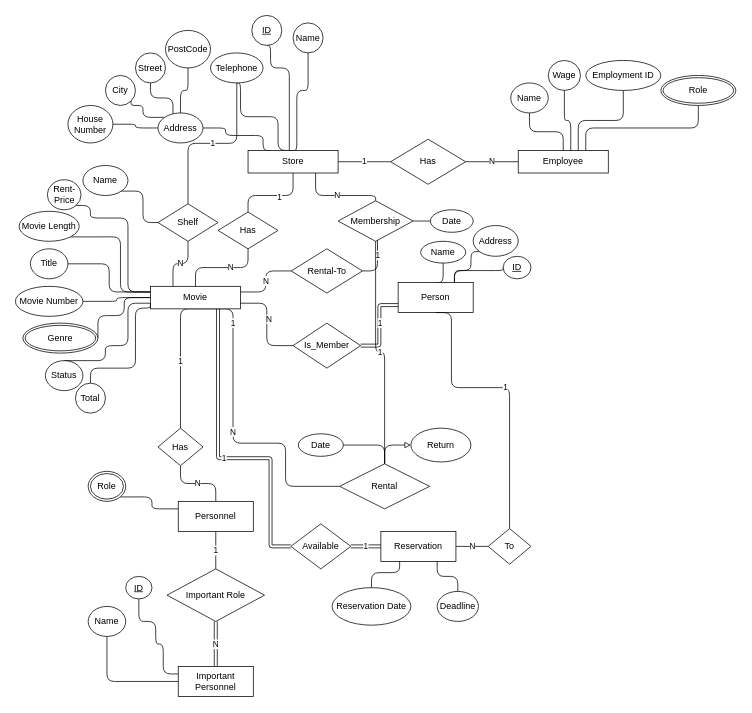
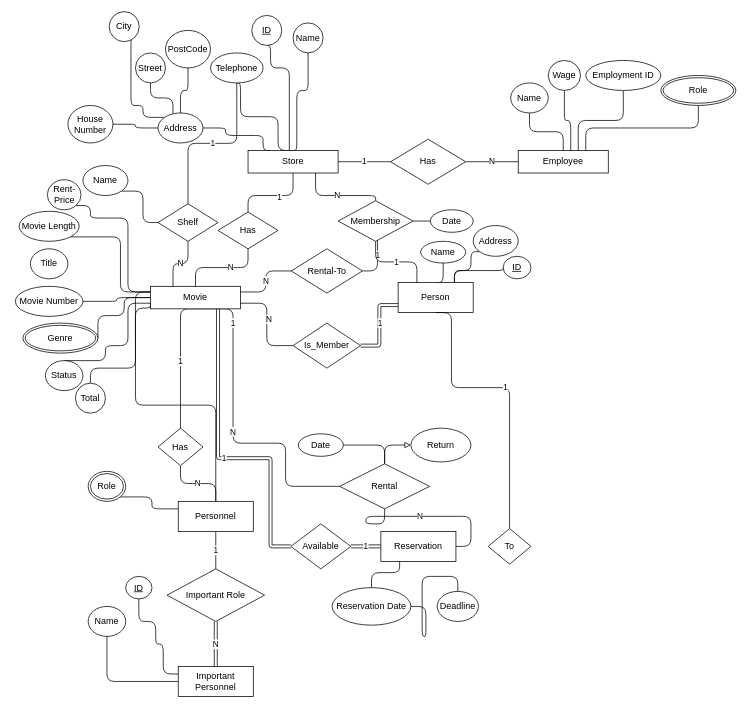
node "City": moved (120, 90) -> (124, 27)
edge "Title" -- "Movie": now "Personnel" -- "Movie"
edge "Membership" -- "Rental": now "Membership" -- "Person"
edge "Reservation" -- "To": now "Reservation" -- "Rental"
edge "Reservation" -- "Deadline": now "Reservation Date" -- "Deadline"
